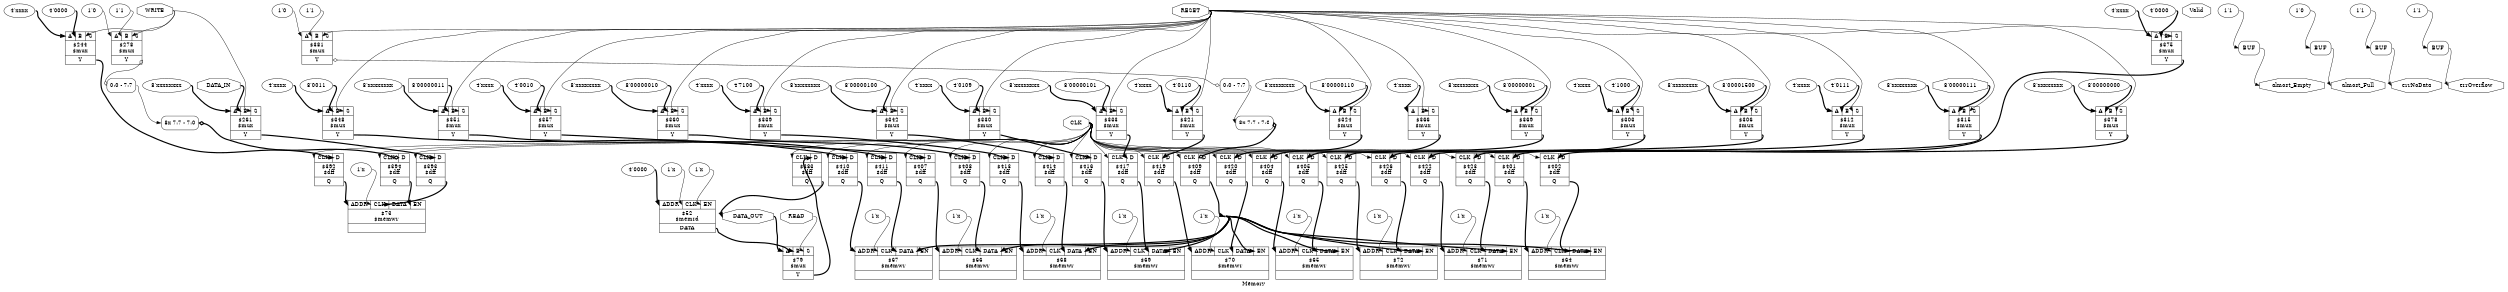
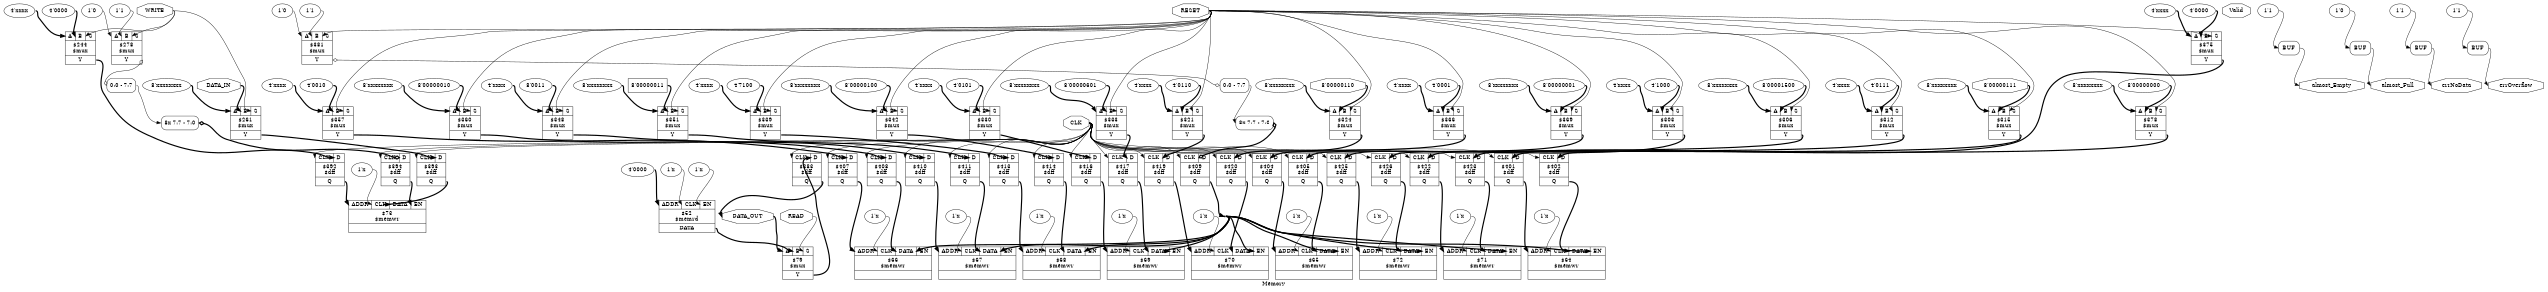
node "4'0109": label "4'0109" -> "4'0101"
node "8'00000101": label "8'00000101" -> "8'00000601"
node "4'0001": added
